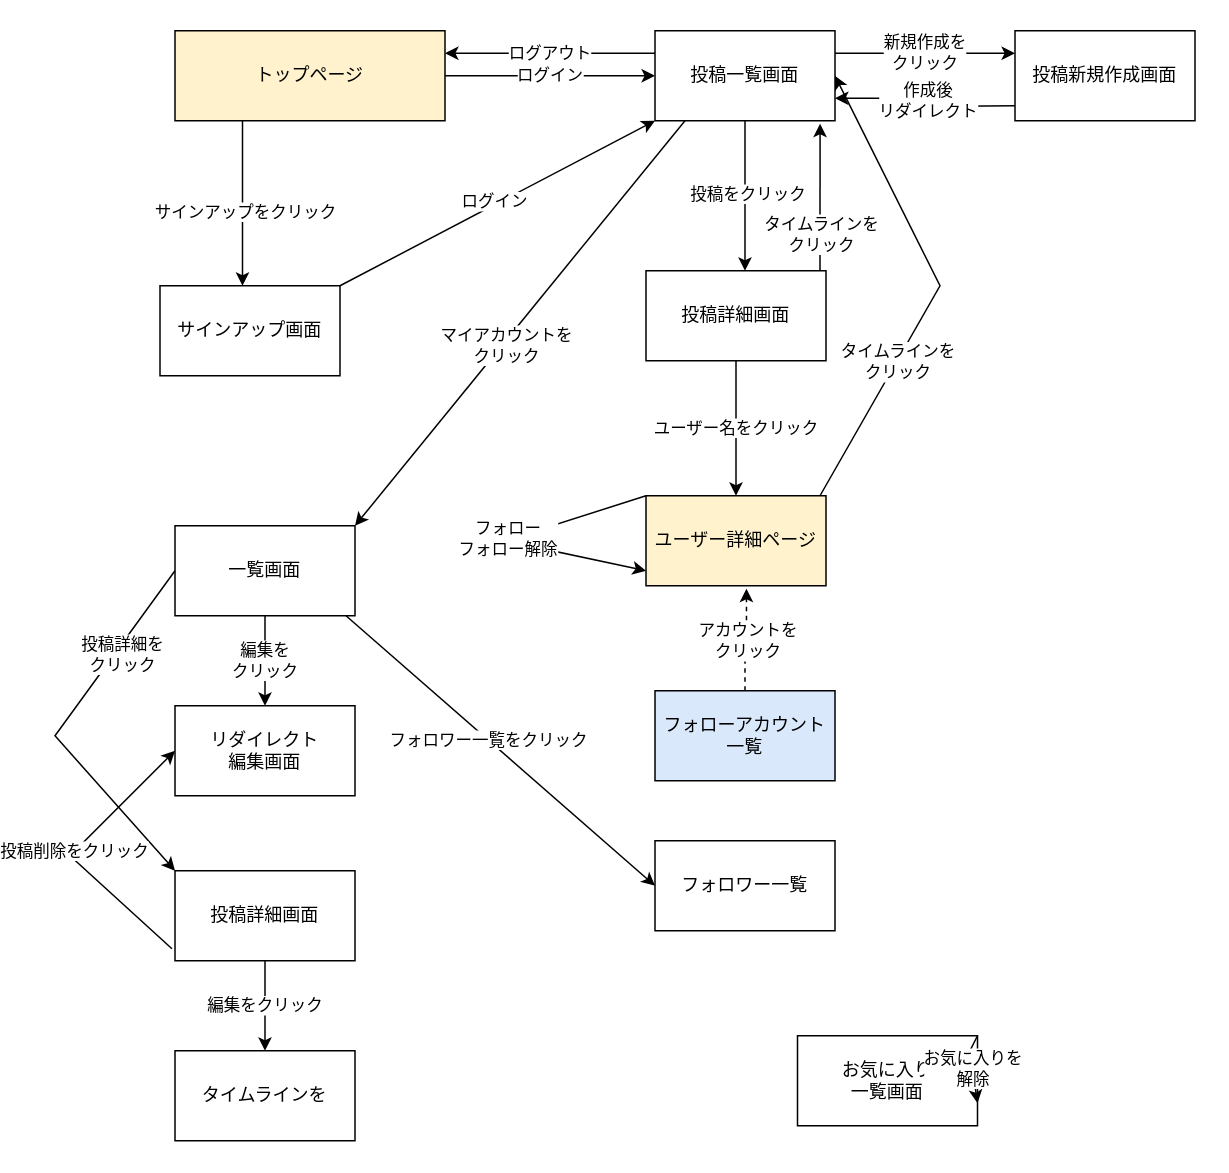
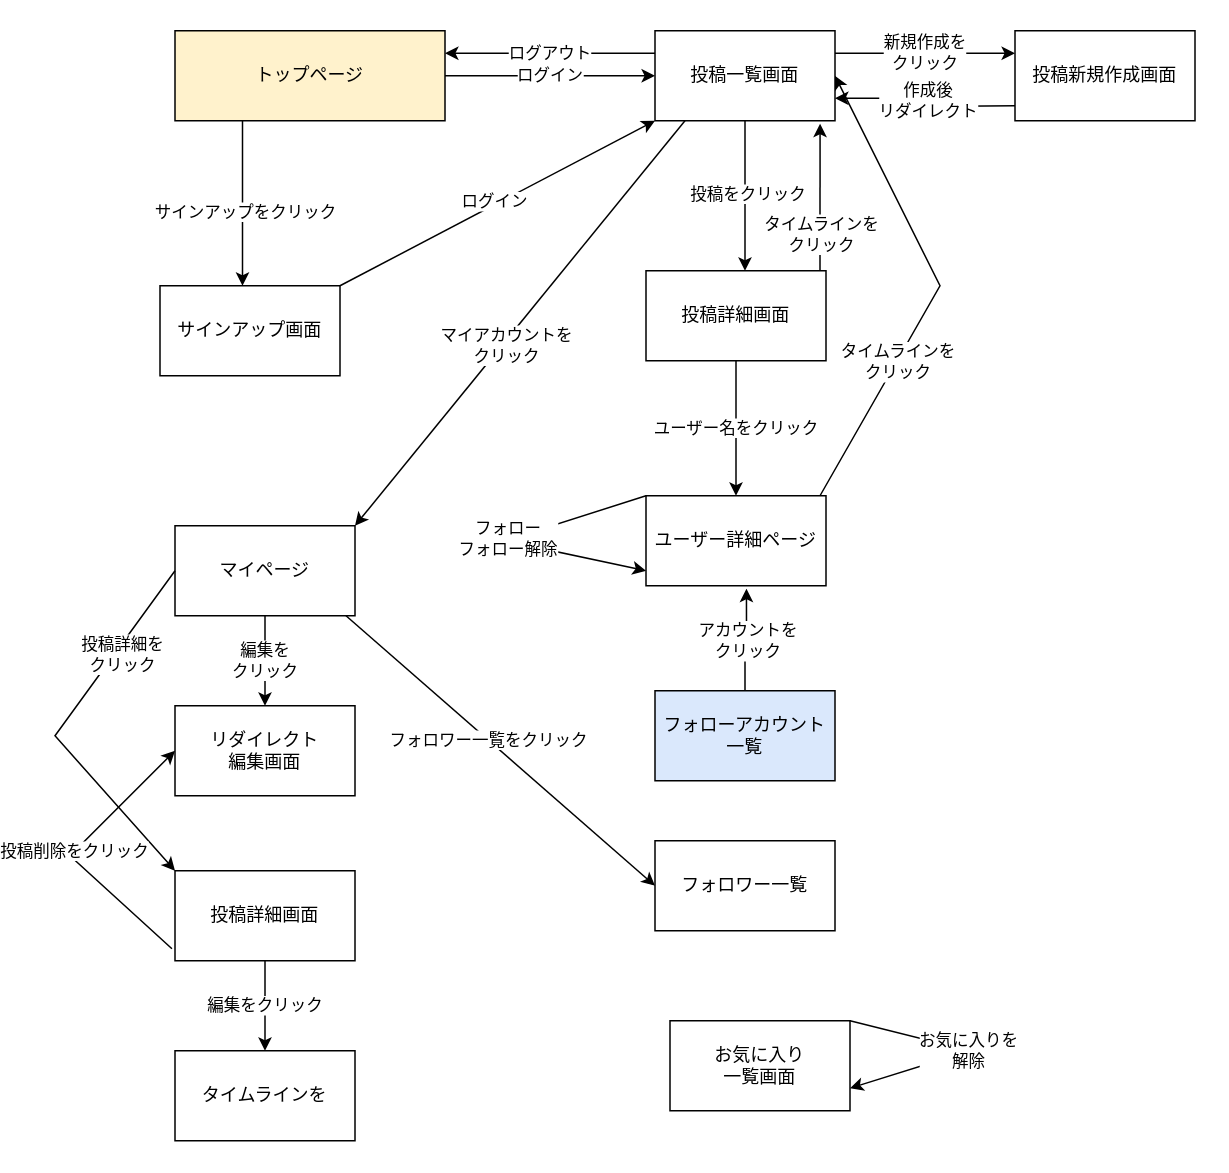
node "ユーザー詳細ページ": fillcolor #fff2cc -> #ffffff
node "一覧画面": label "一覧画面" -> "マイページ"
edge "フォローアカウント 一覧" -> "ユーザー詳細ページ": style dashed -> solid
node "お気に入り 一覧画面": moved (887, 1081) -> (760, 1066)
